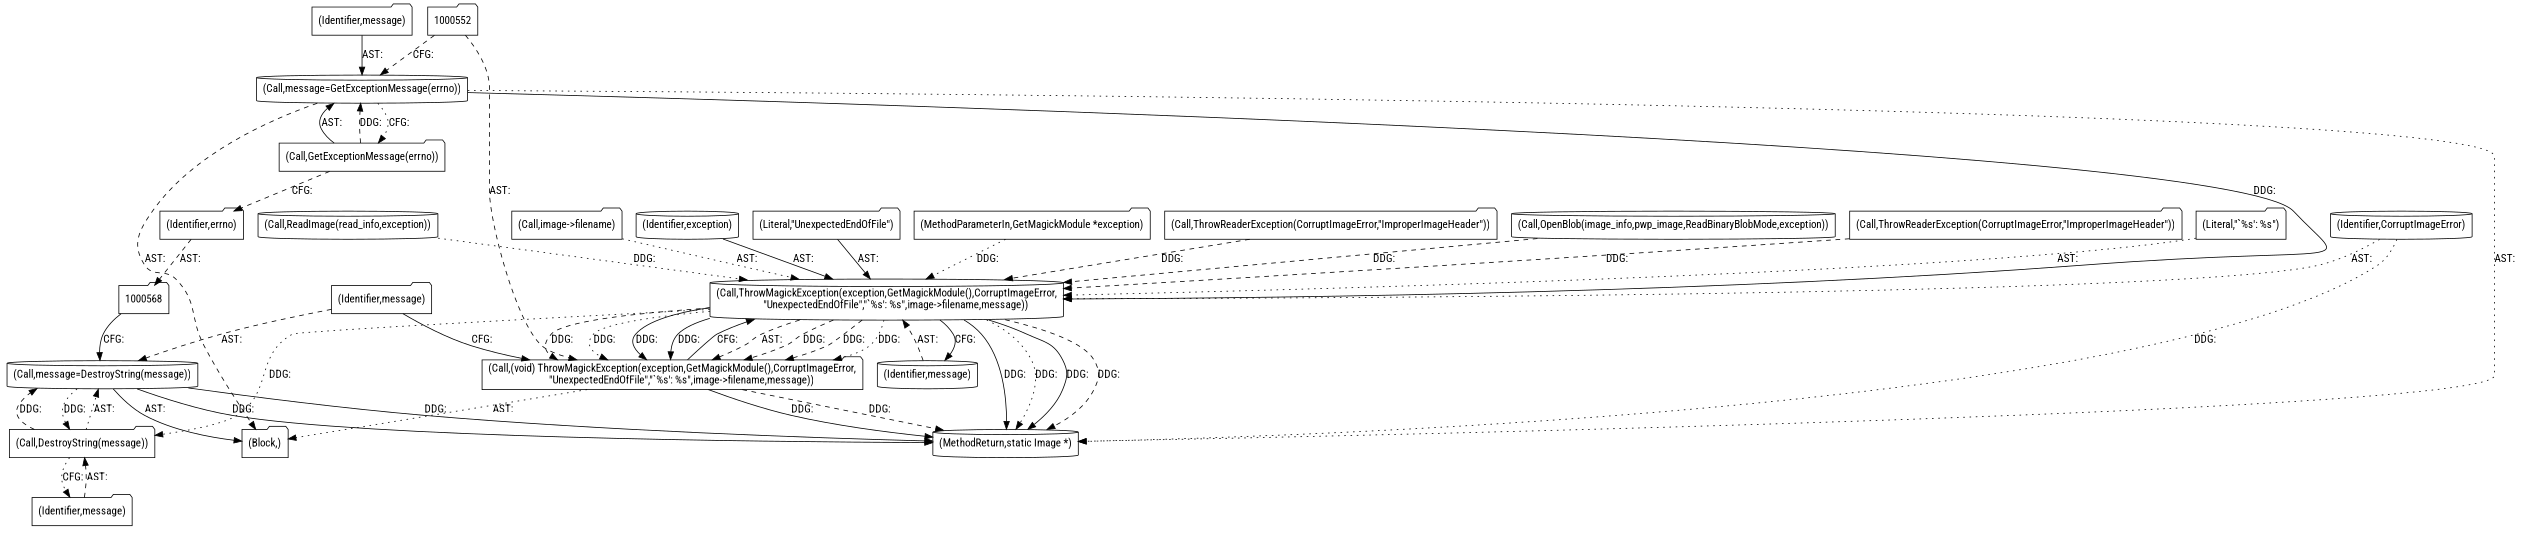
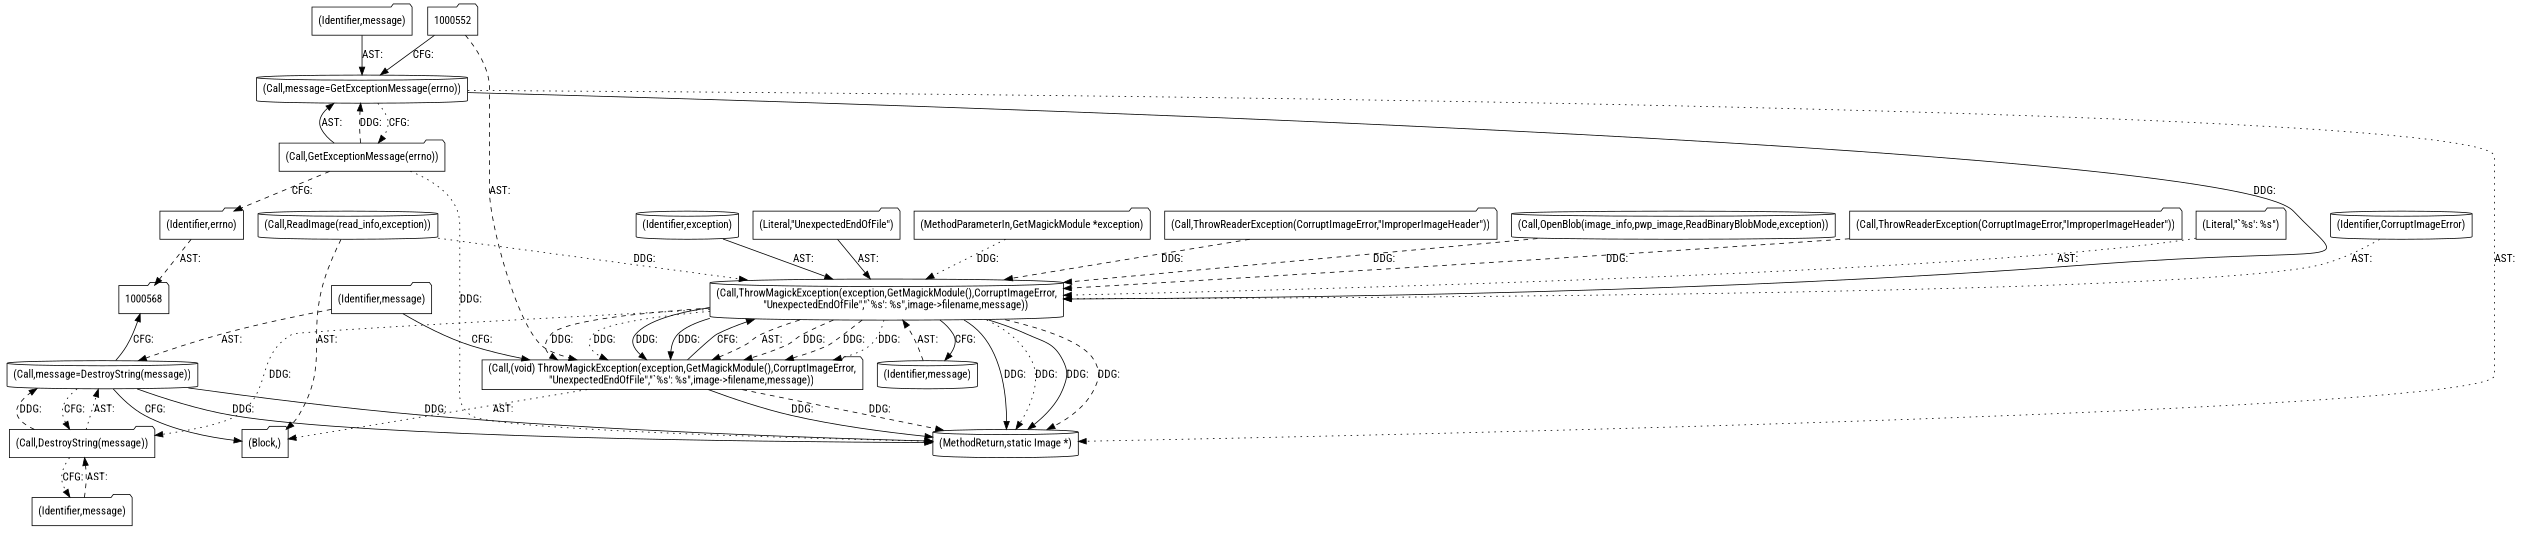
edge "1000552" -> "(Call,message=GetExceptionMessage(errno))": style dashed -> solid
node "(Call,image->filename)": removed
edge "(Call,message=GetExceptionMessage(errno))" -> "(Block,)": now "(Call,ReadImage(read_info,exception))" -> "(Block,)"
edge "1000568" -> "(Call,message=DestroyString(message))": reversed
edge "(Identifier,CorruptImageError)" -> "(MethodReturn,static Image *)": now "(Call,GetExceptionMessage(errno))" -> "(MethodReturn,static Image *)"
edge "(Call,message=DestroyString(message))" -> "(Call,DestroyString(message))": label "DDG: " -> "CFG: "
edge "(Call,message=DestroyString(message))" -> "(Block,)": label "AST: " -> "CFG: "
